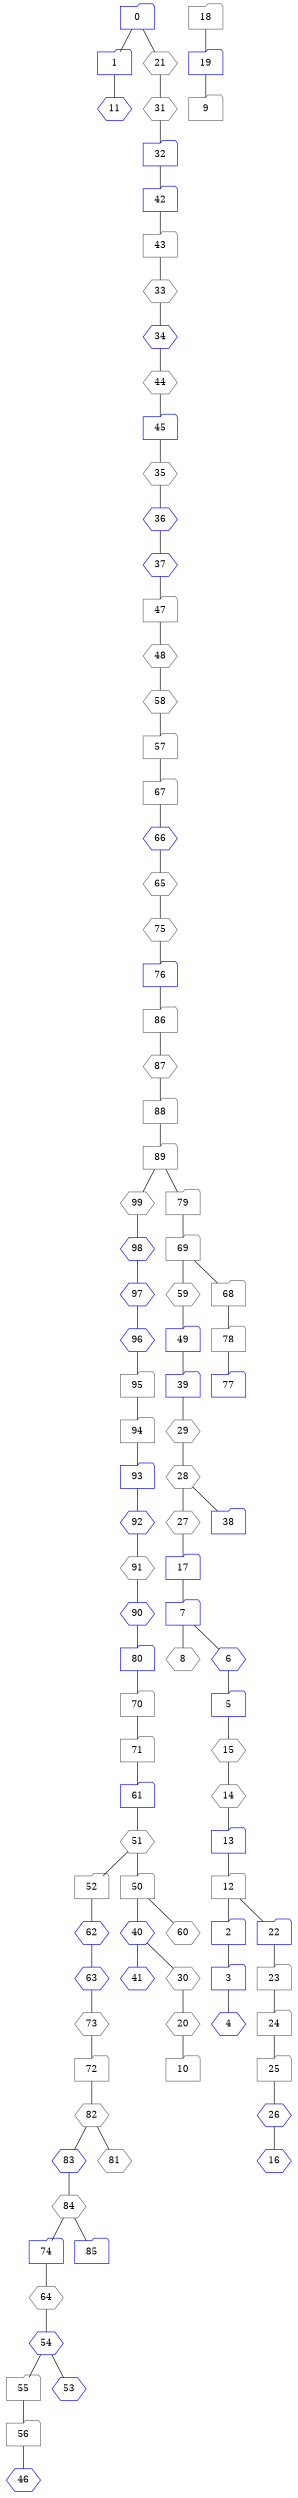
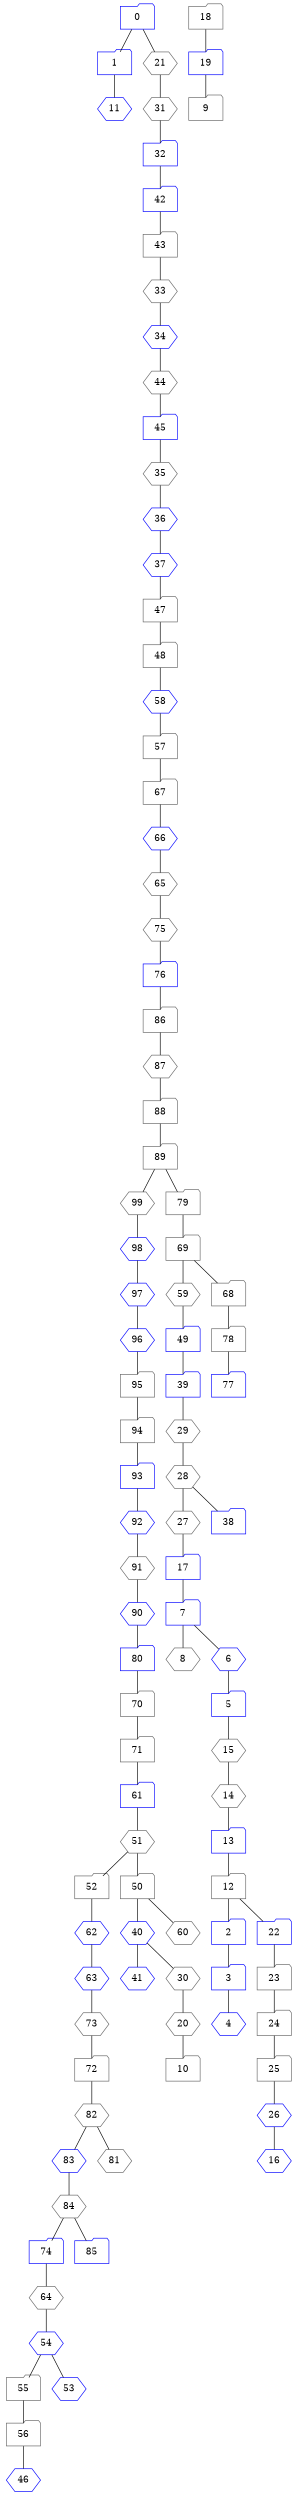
node "48": shape hexagon -> folder
node "58": color gray40 -> blue
